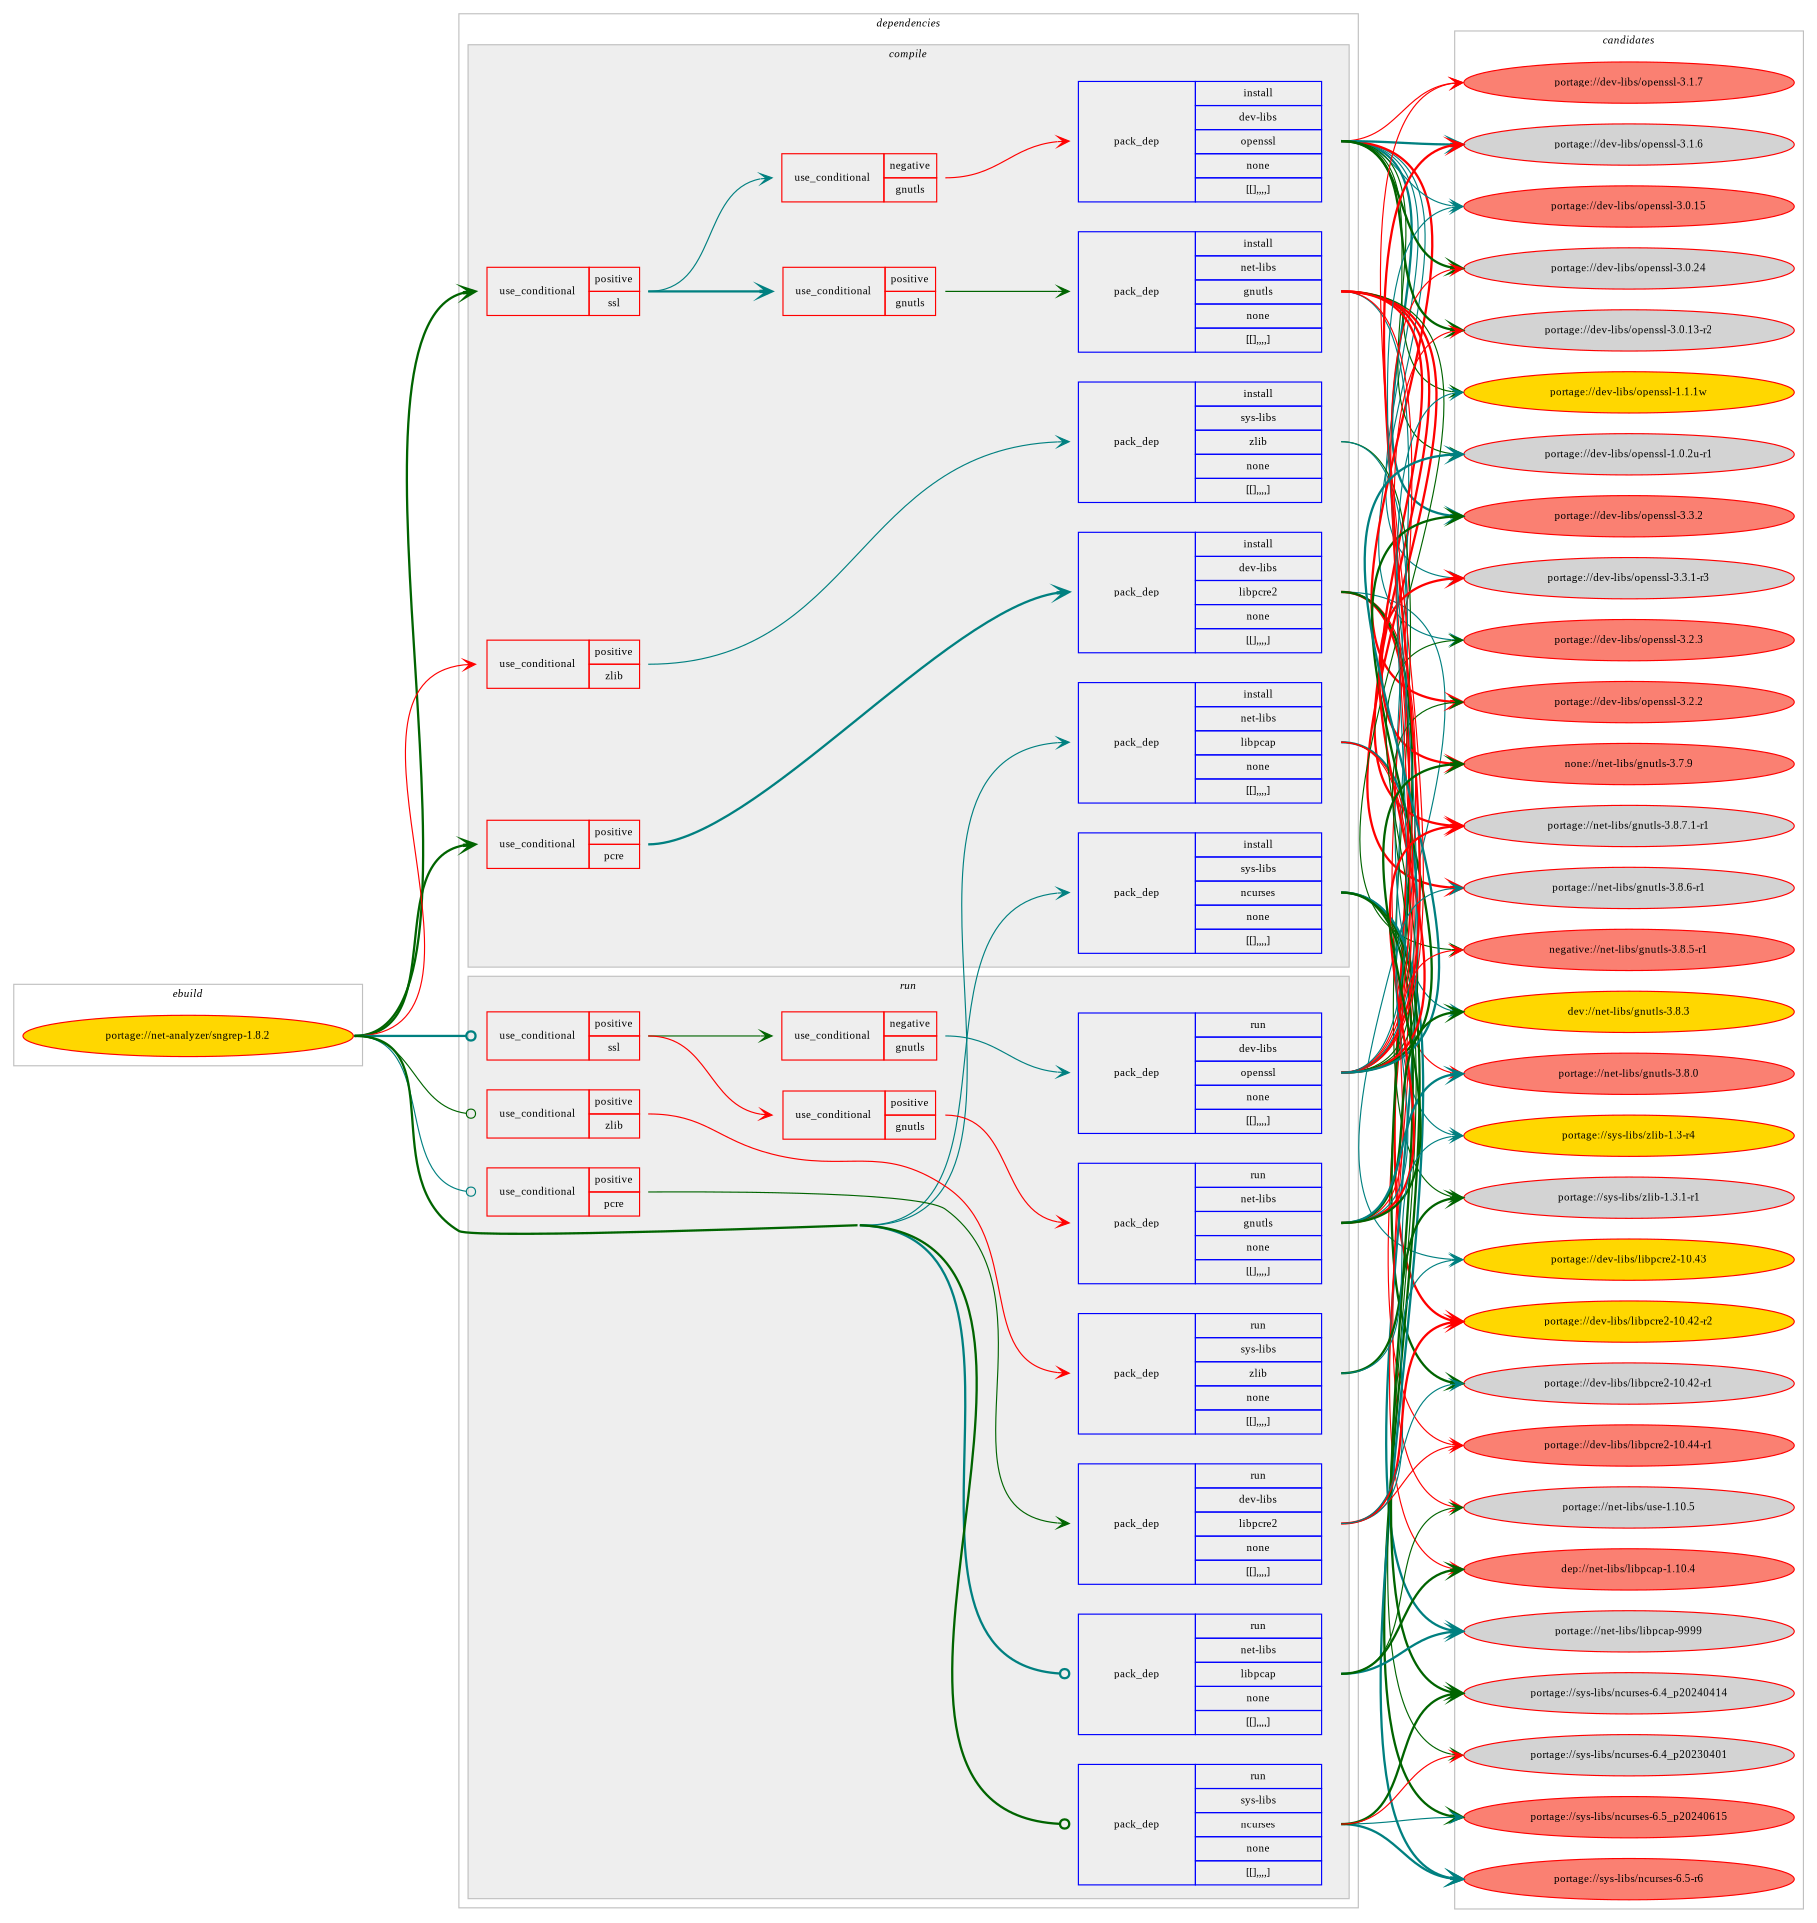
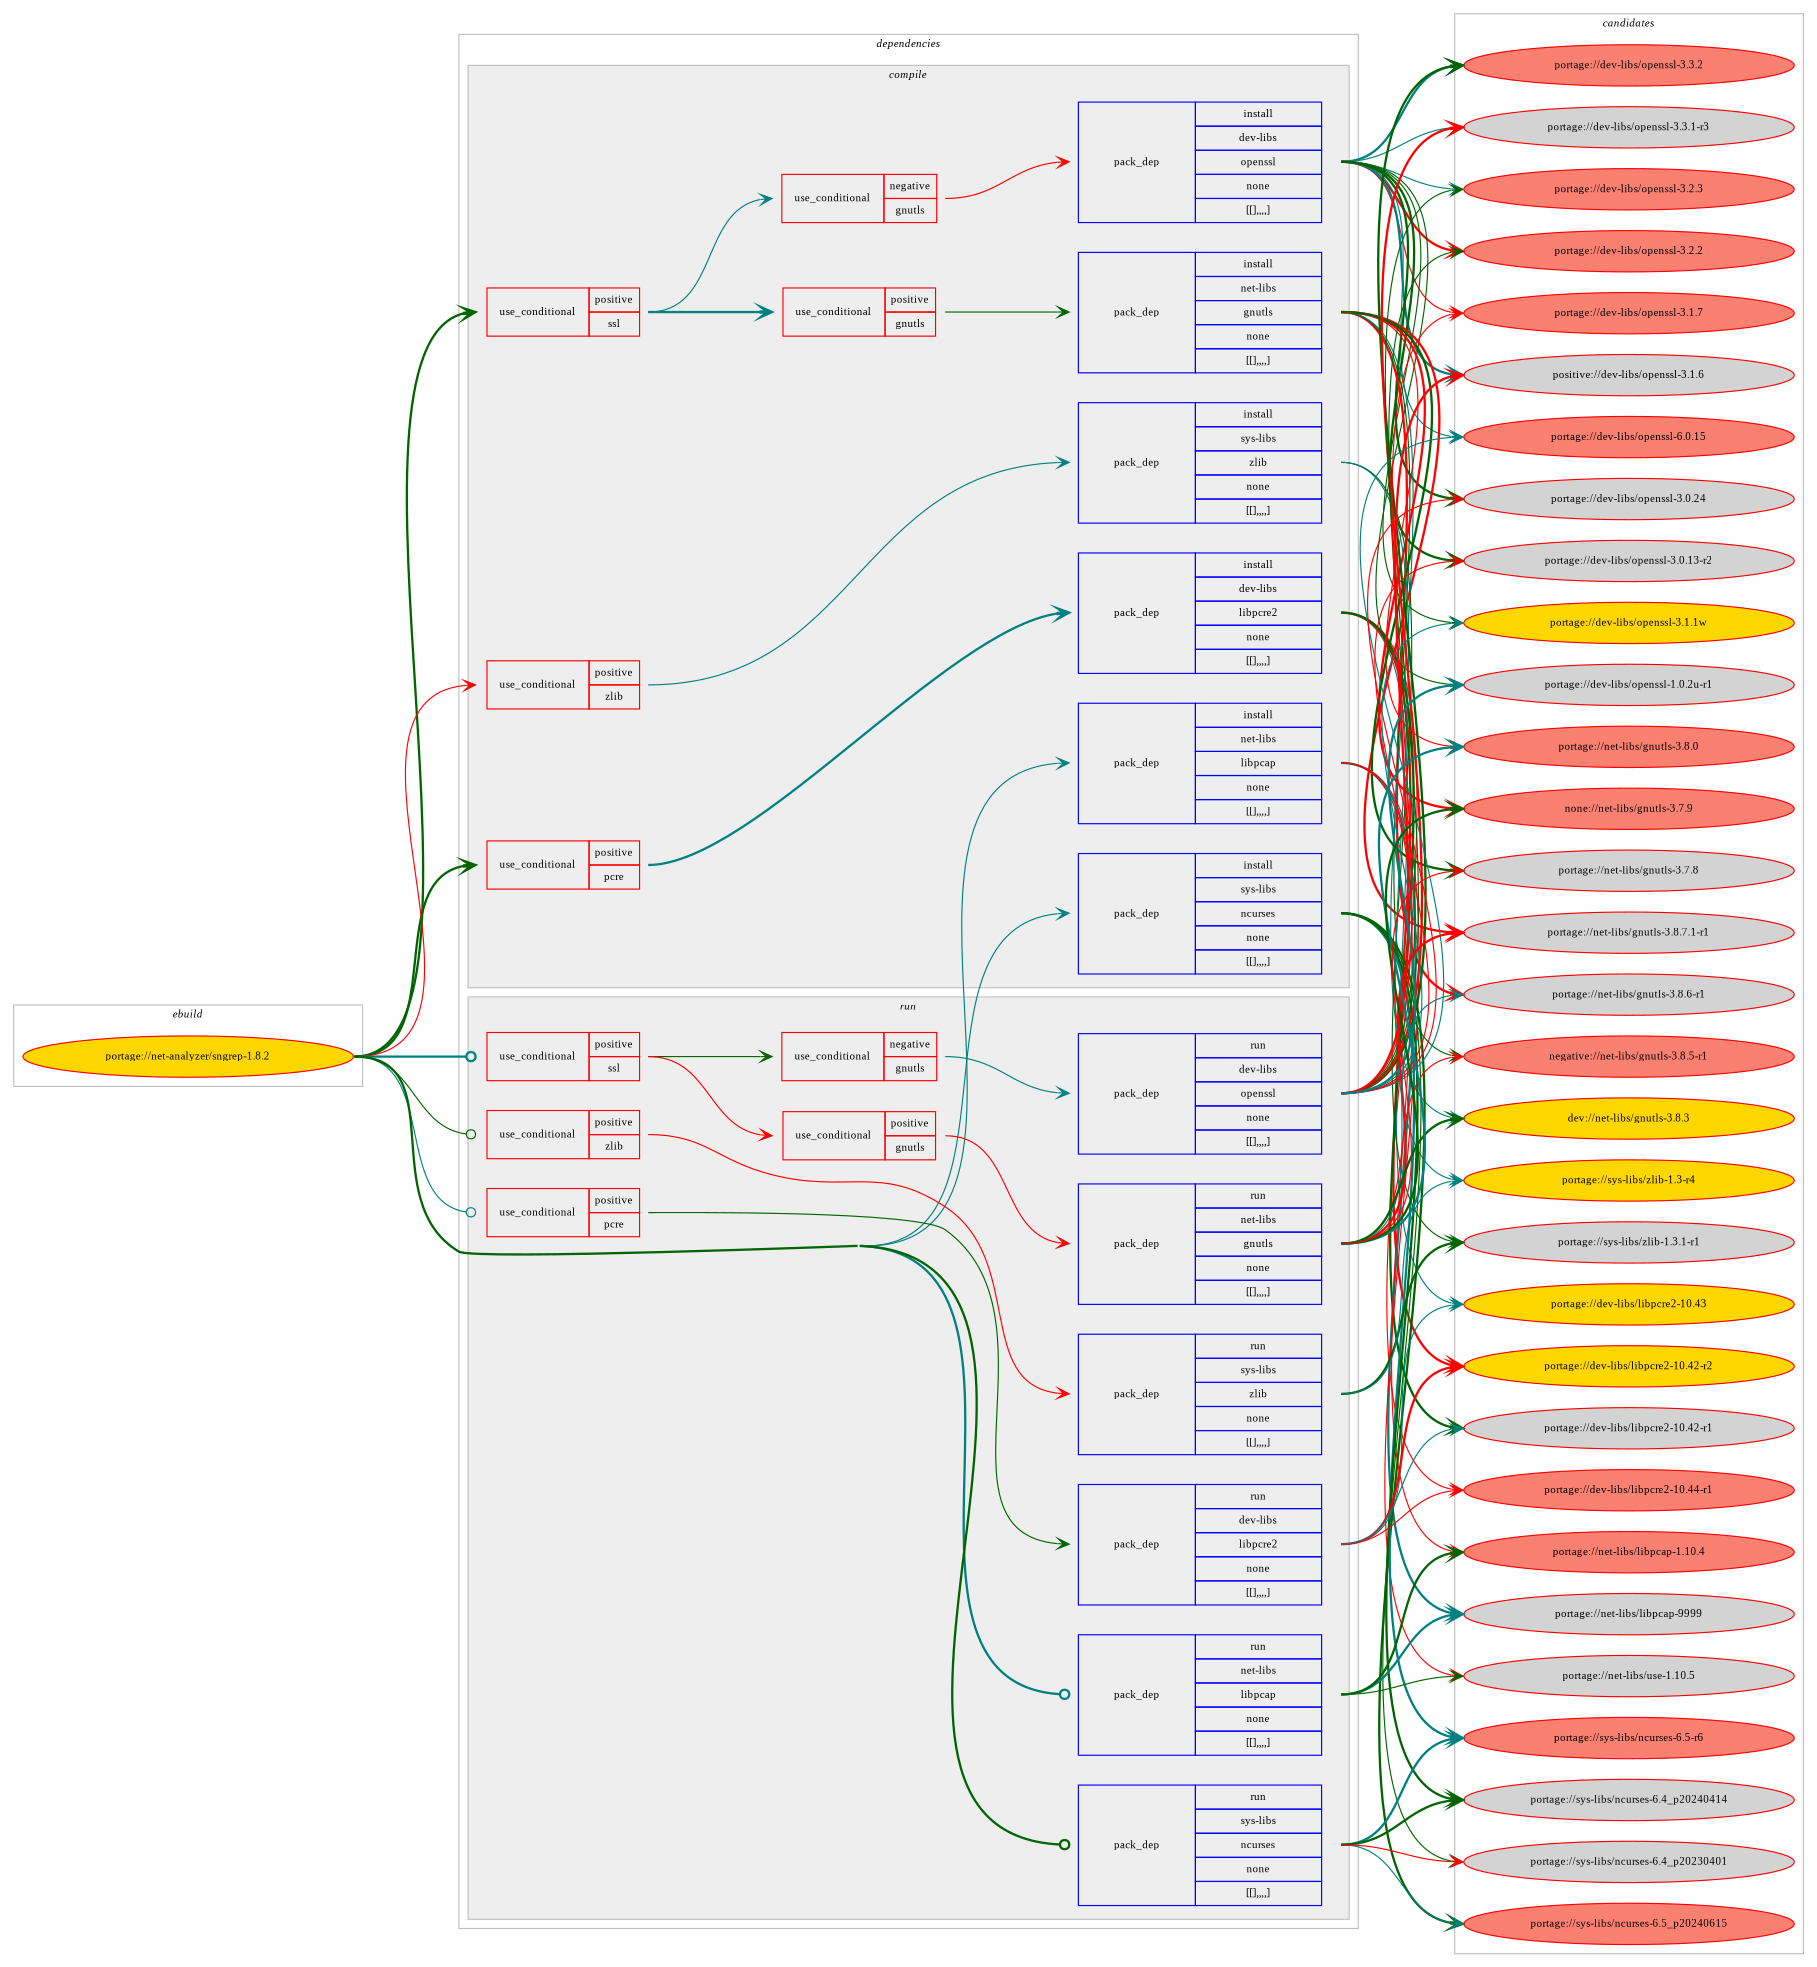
node "portage://dev-libs/openssl-3.1.6": label "portage://dev-libs/openssl-3.1.6" -> "positive://dev-libs/openssl-3.1.6"
node "portage://dev-libs/openssl-3.0.15": label "portage://dev-libs/openssl-3.0.15" -> "portage://dev-libs/openssl-6.0.15"
node "portage://dev-libs/openssl-1.1.1w": label "portage://dev-libs/openssl-1.1.1w" -> "portage://dev-libs/openssl-3.1.1w"
node "portage://net-libs/gnutls-3.7.8": added
node "dep://net-libs/libpcap-1.10.4": label "dep://net-libs/libpcap-1.10.4" -> "portage://net-libs/libpcap-1.10.4"
